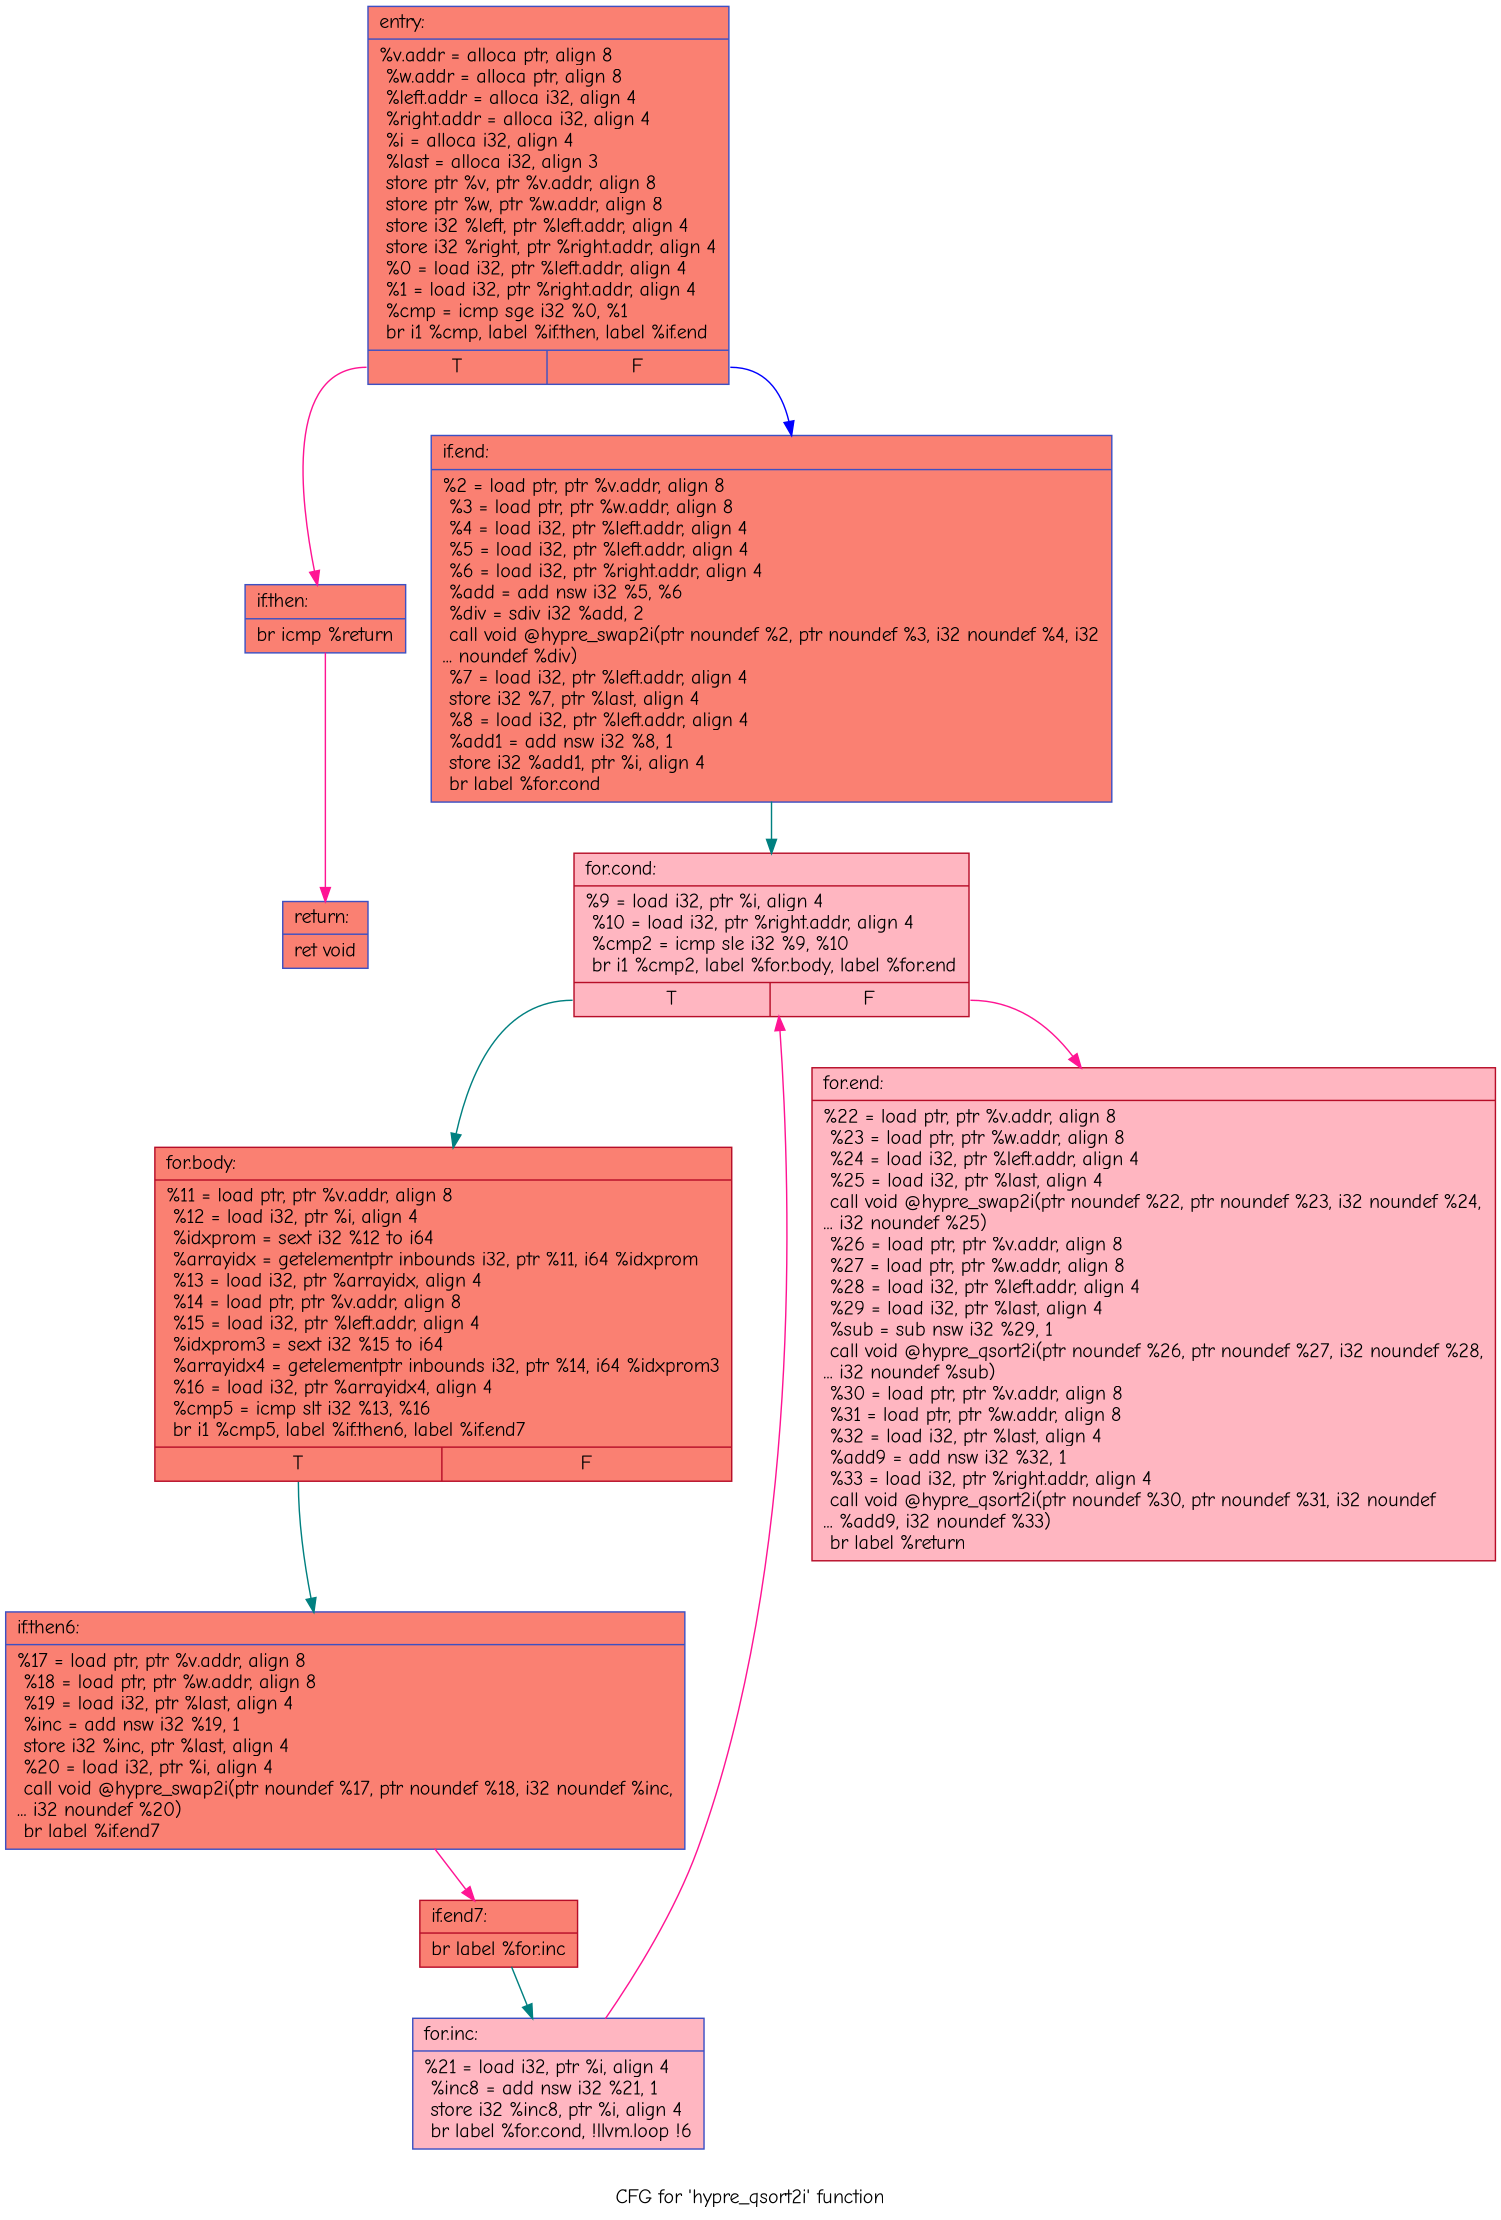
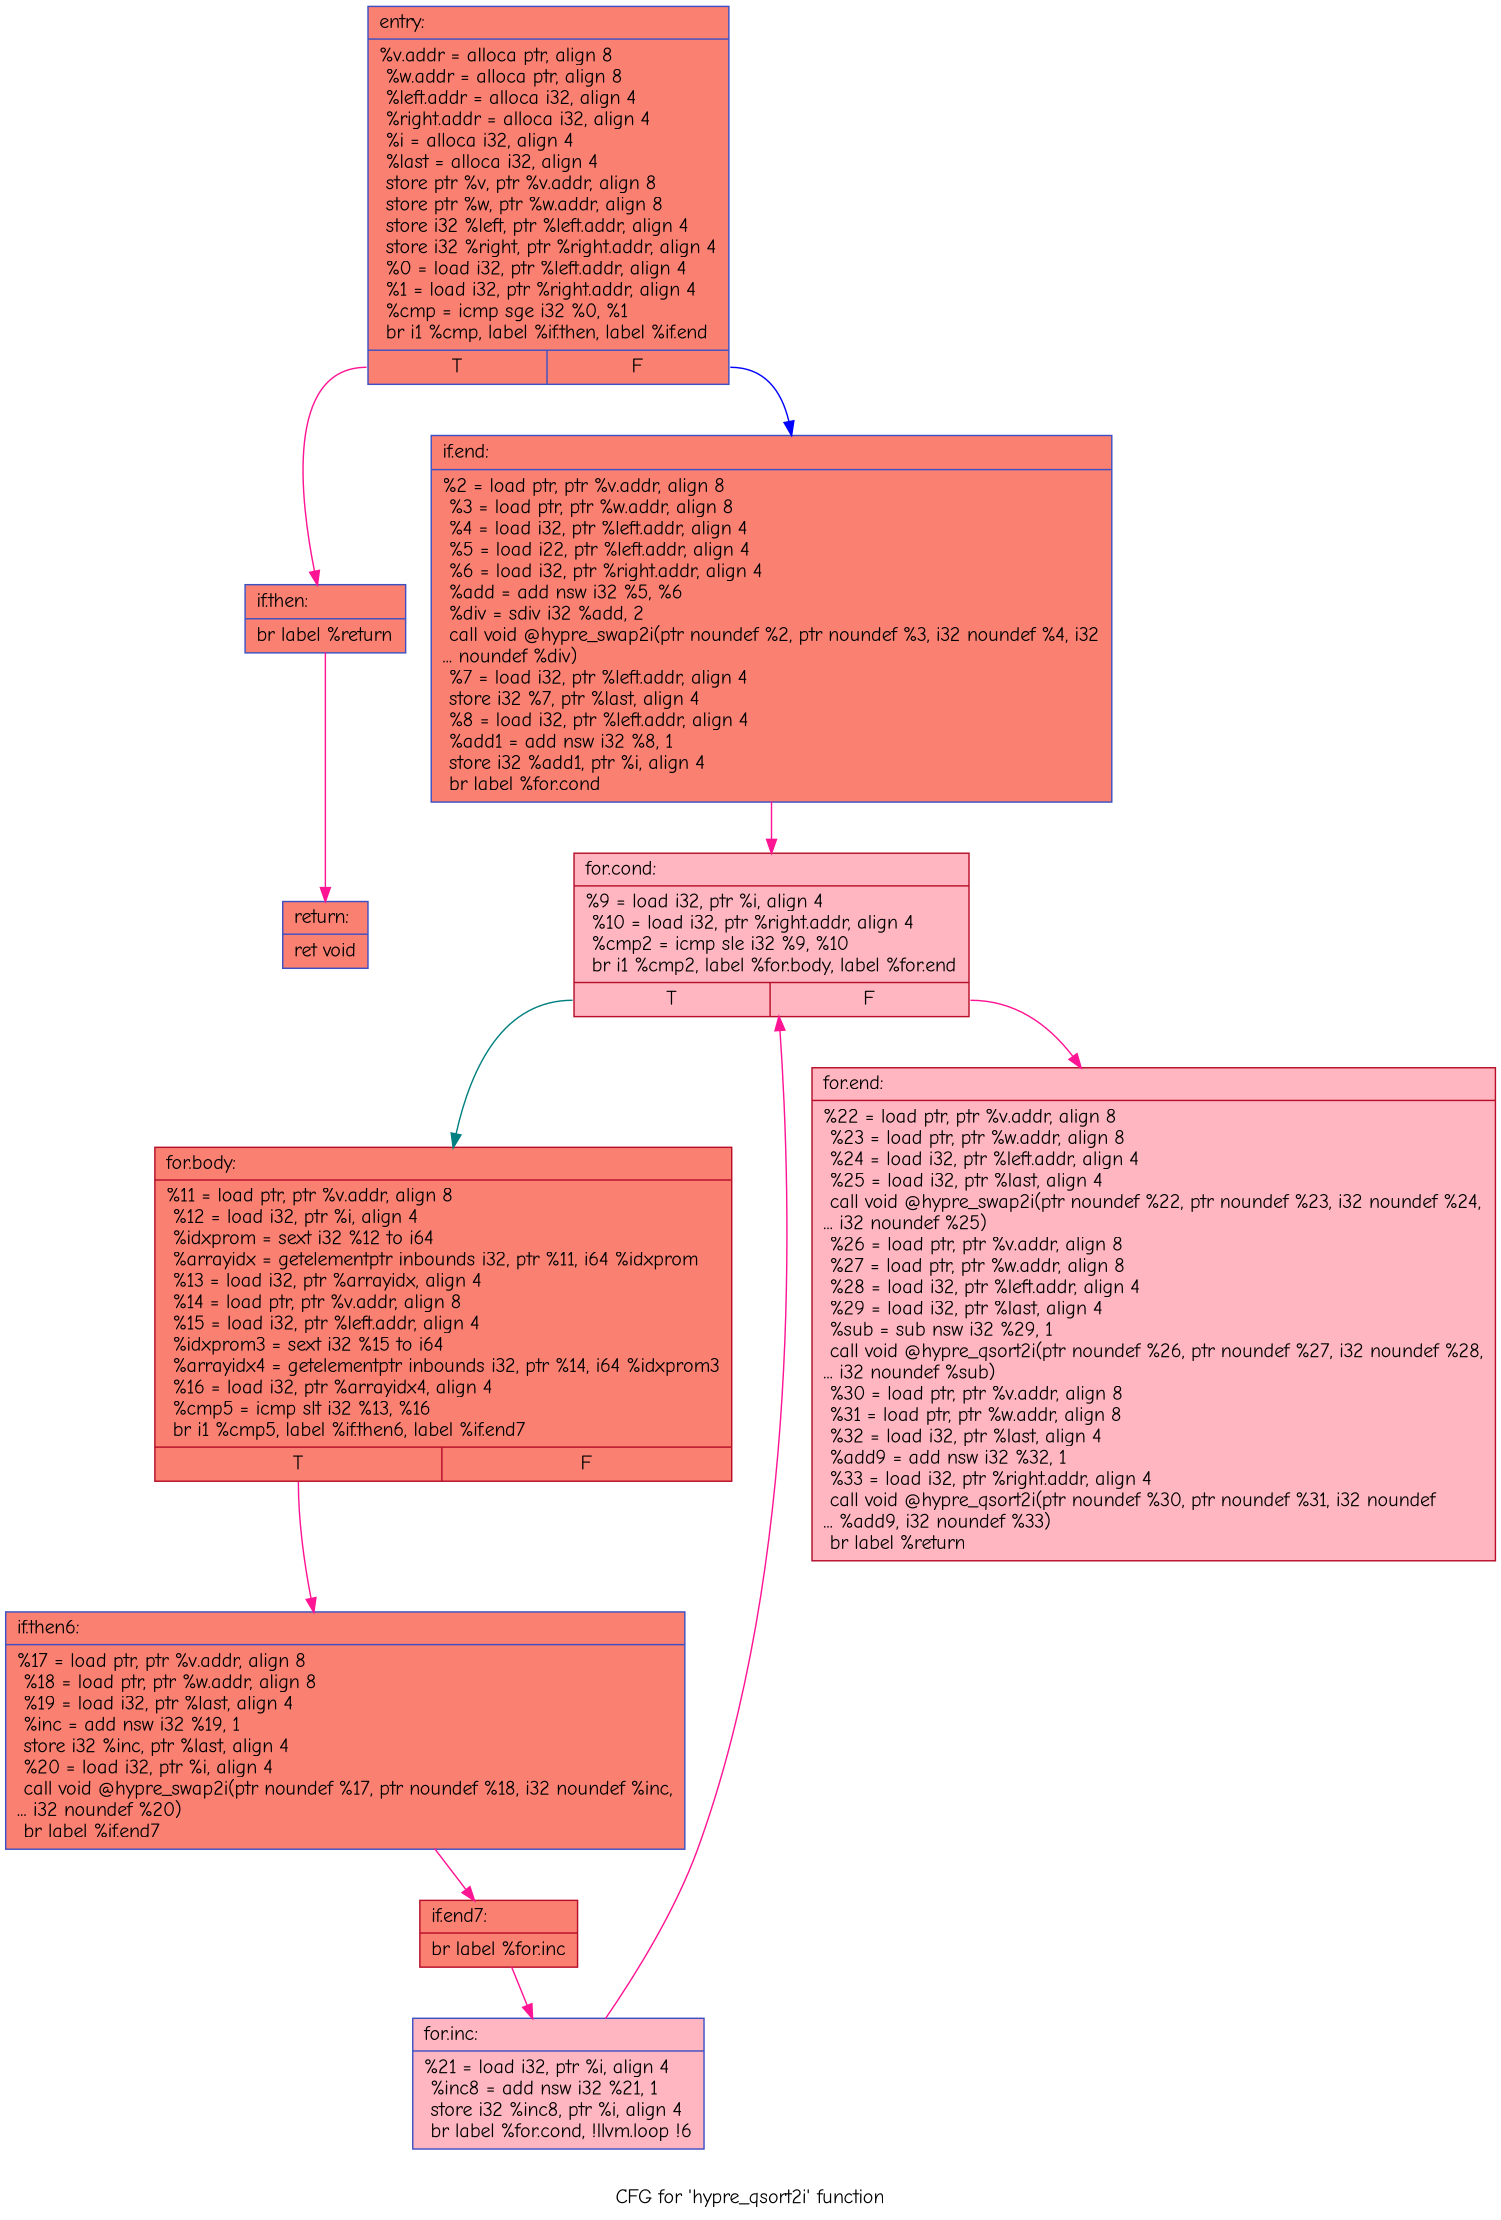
node "entry:": text "%last = alloca i32, align 3" -> "%last = alloca i32, align 4"
node "if.end:": text "%5 = load i32, ptr %left.addr, align 4" -> "%5 = load i22, ptr %left.addr, align 4"
node "if.then:": text "br icmp %return" -> "br label %return"
edge "if.end:" -> "for.cond:": color teal -> deeppink
edge "for.body:" -> "if.then6:": color teal -> deeppink
edge "if.end7:" -> "for.inc:": color teal -> deeppink
